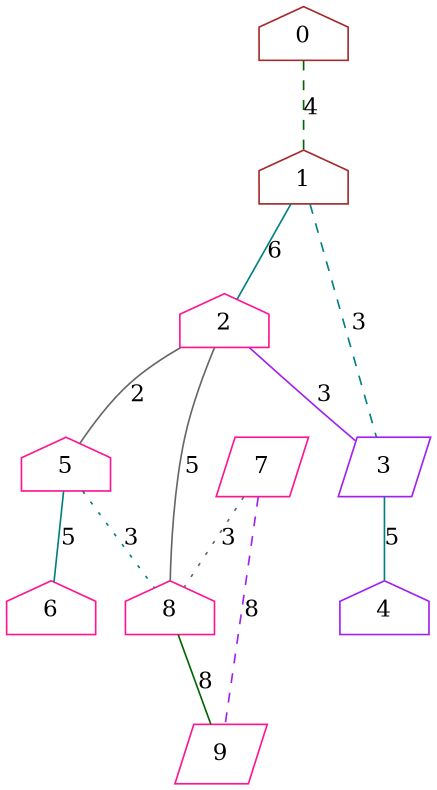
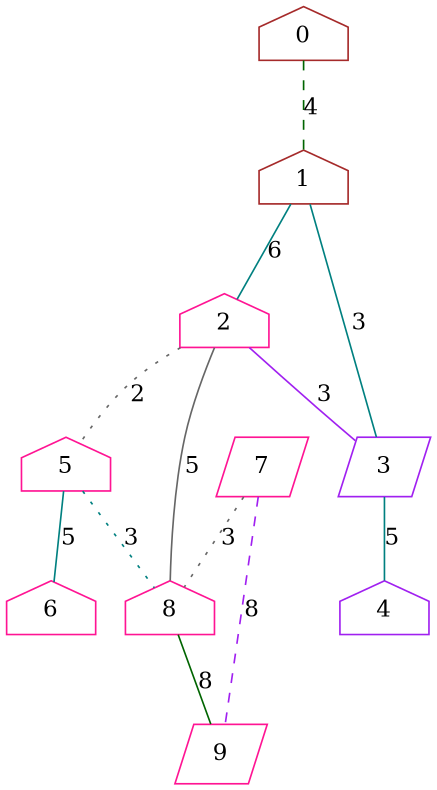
edge "1" -- "3": style dashed -> solid
edge "2" -- "5": style solid -> dotted
